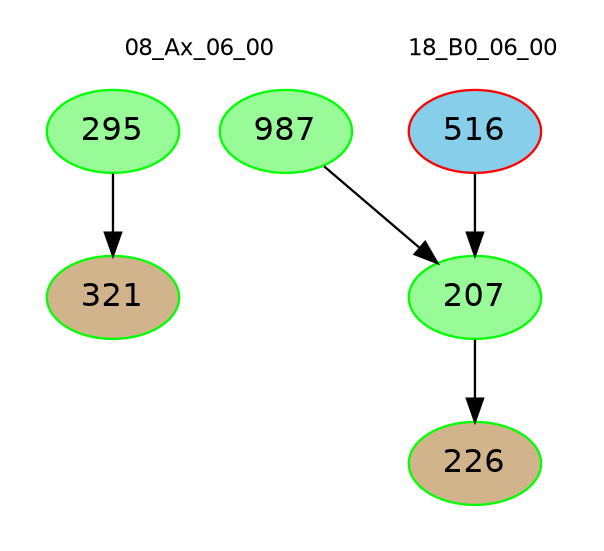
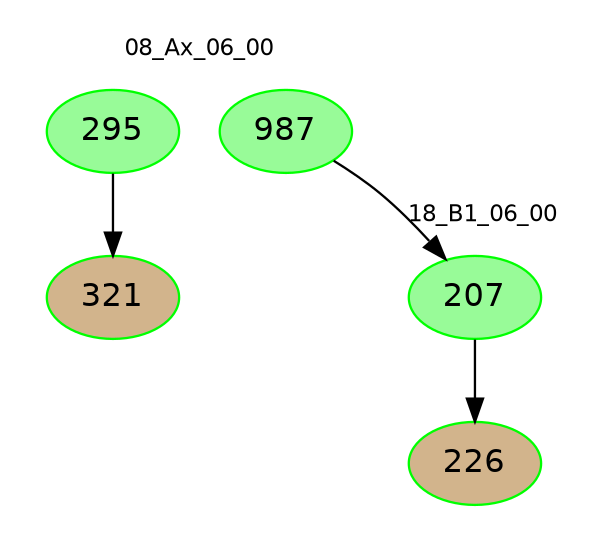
cluster "18_B0_06_00": label "18_B0_06_00" -> "18_B1_06_00"
node "516": removed
